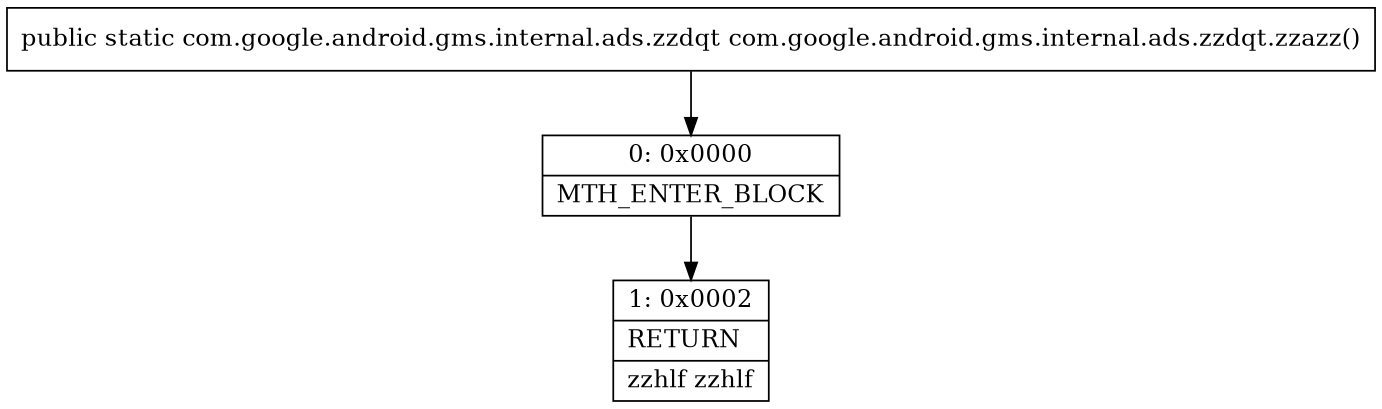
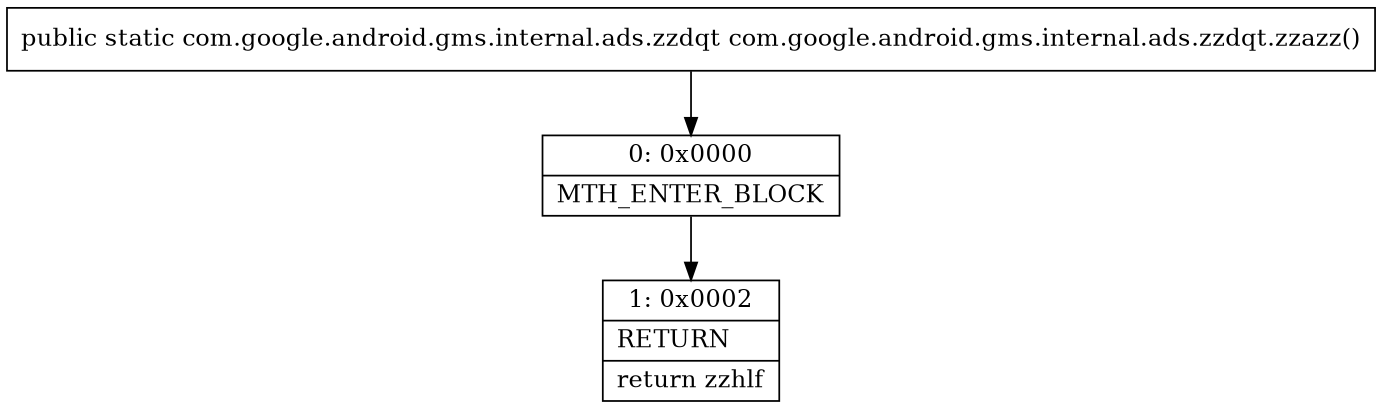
node "1: 0x0002": text "zzhlf zzhlf" -> "return zzhlf"
